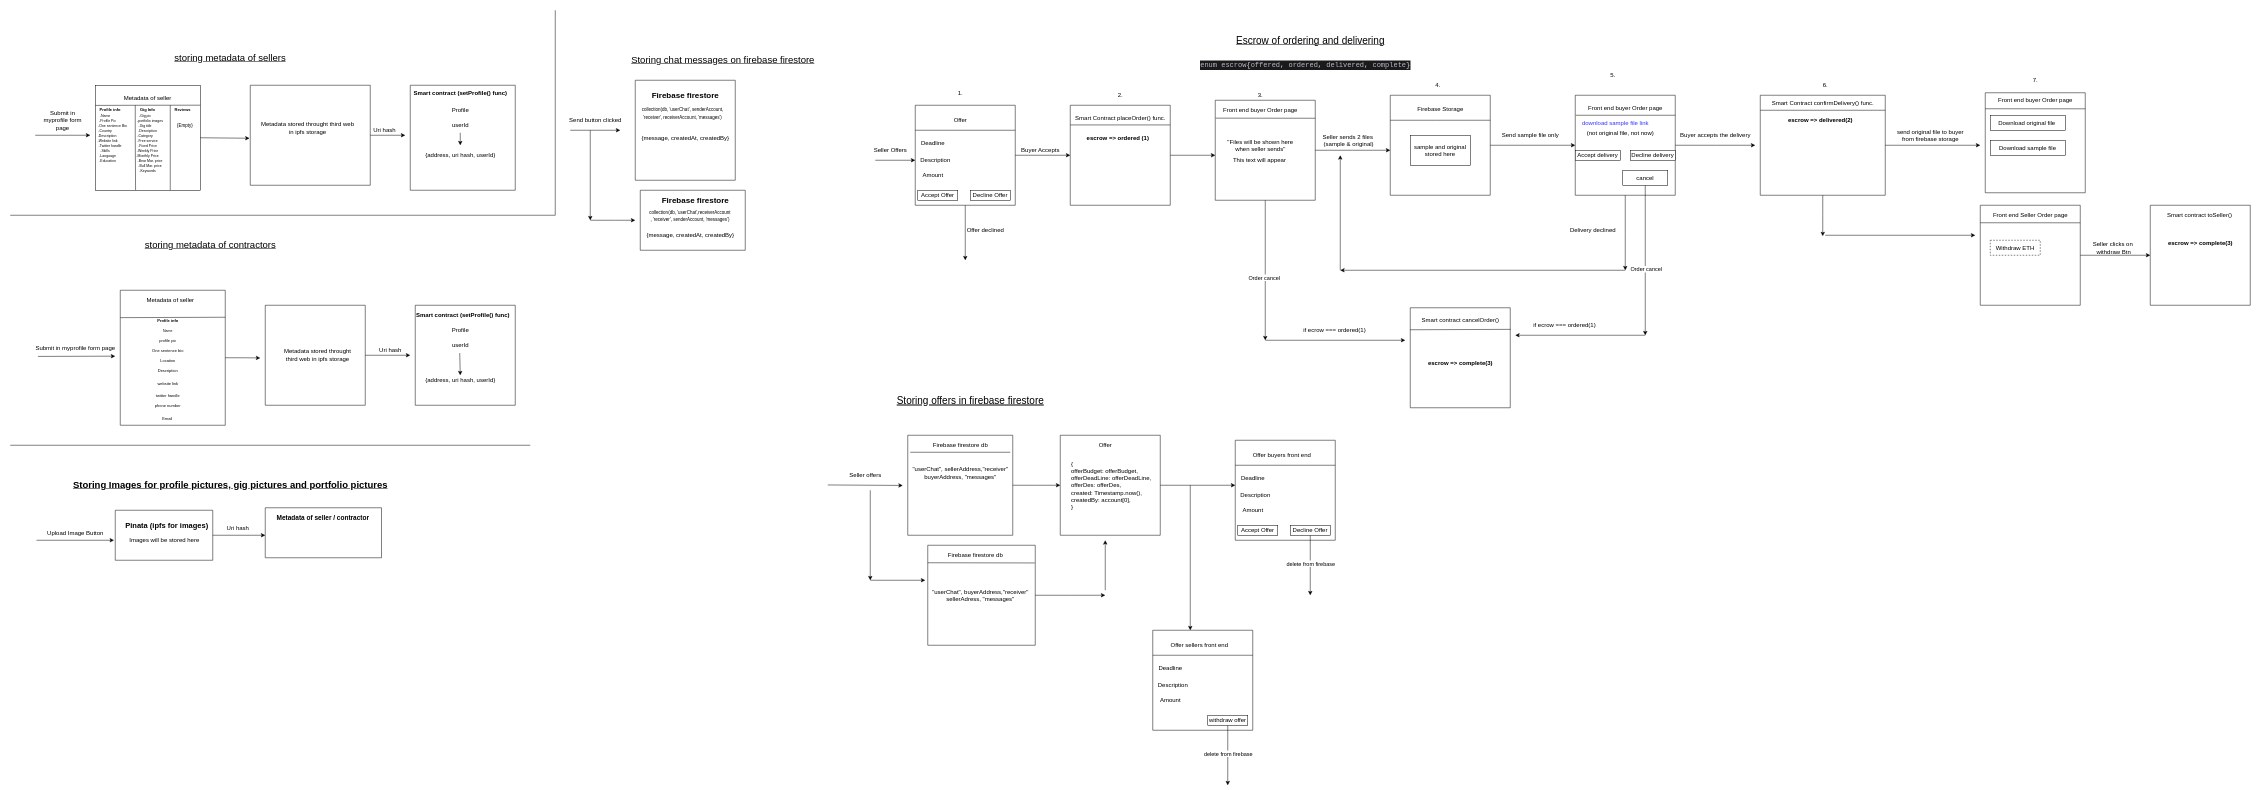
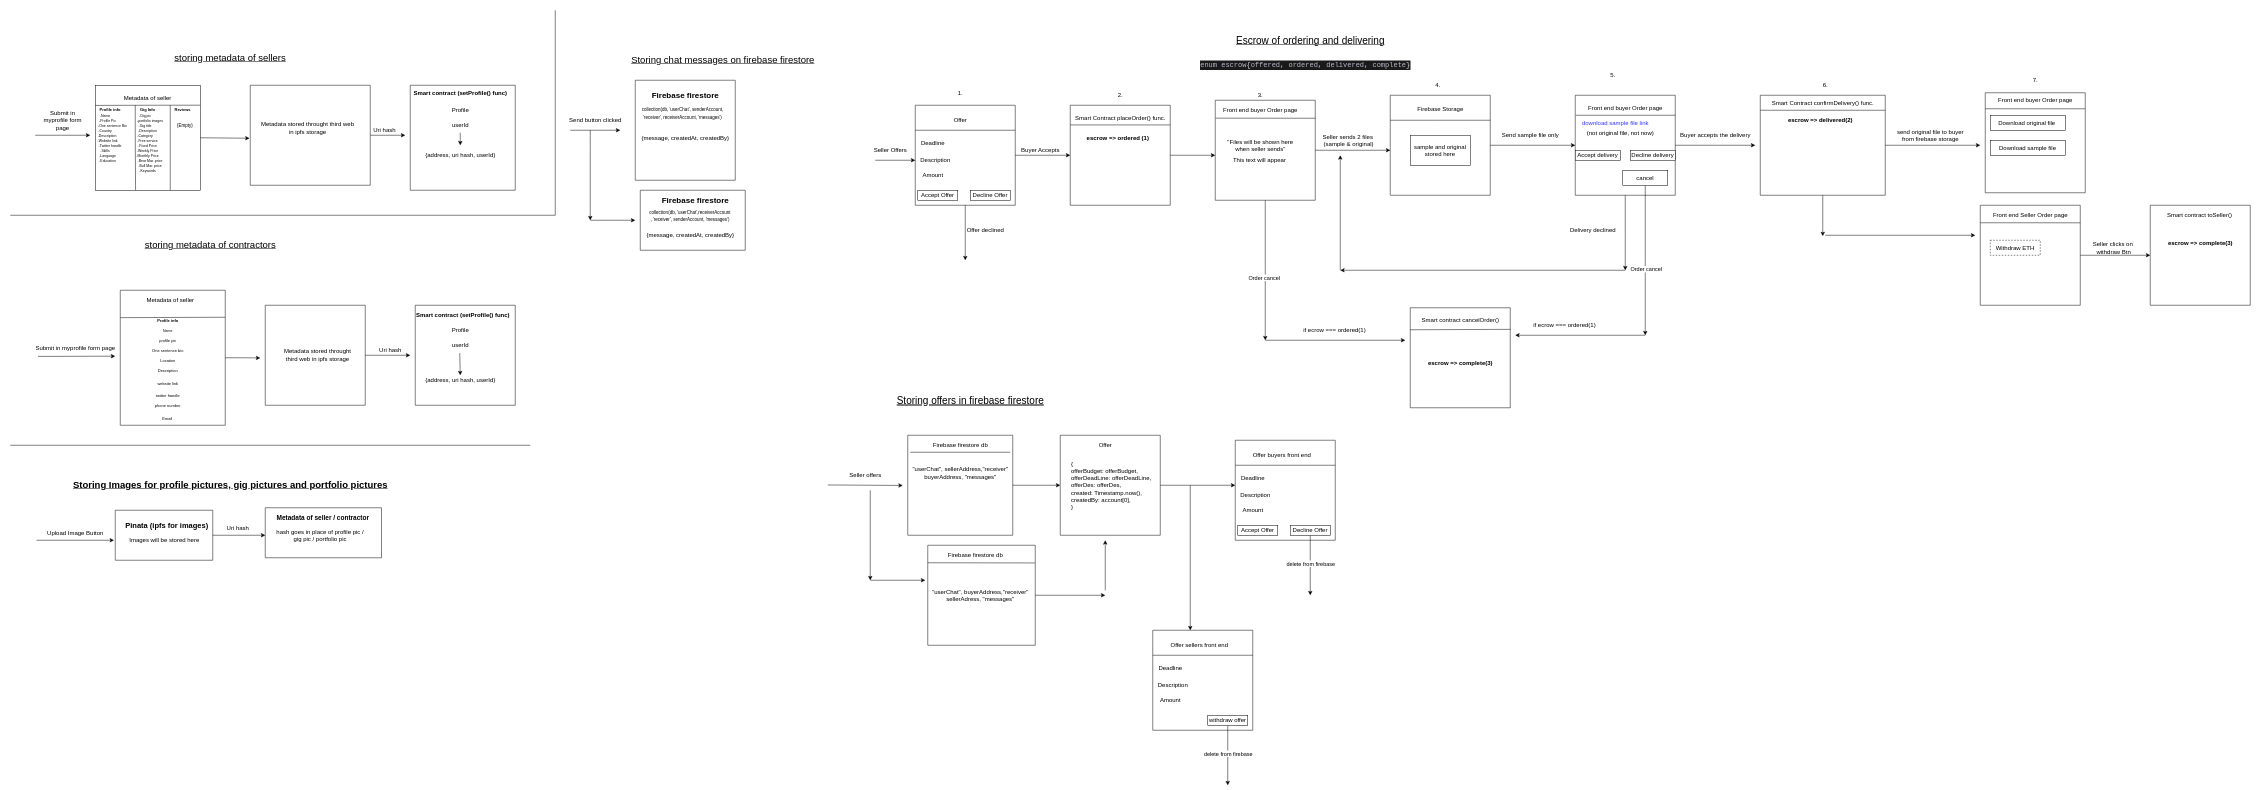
node "hash goes in place of profile pic / gig pic / portfolio pic": added
